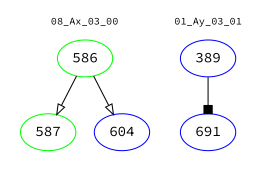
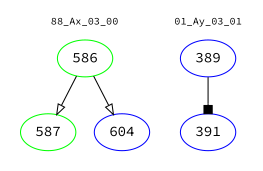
cluster "08_Ax_03_00": label "08_Ax_03_00" -> "88_Ax_03_00"
node "691": label "691" -> "391"
